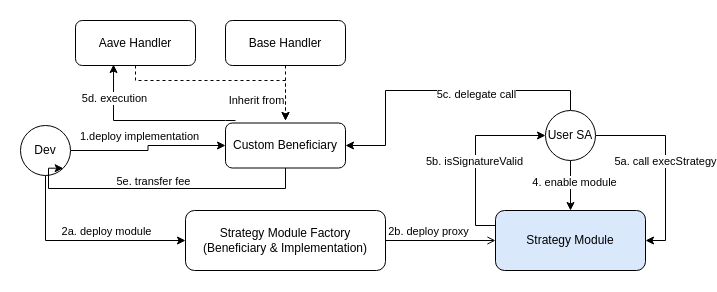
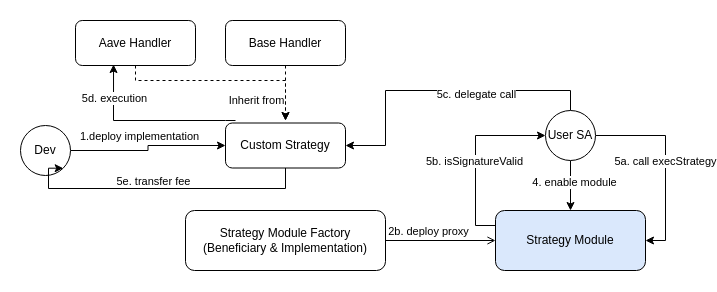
node "Custom Beneficiary": label "Custom Beneficiary" -> "Custom Strategy"
edge "Dev" -> "Strategy Module Factory (Beneficiary & Implementation)": removed, label "2a. deploy module"
